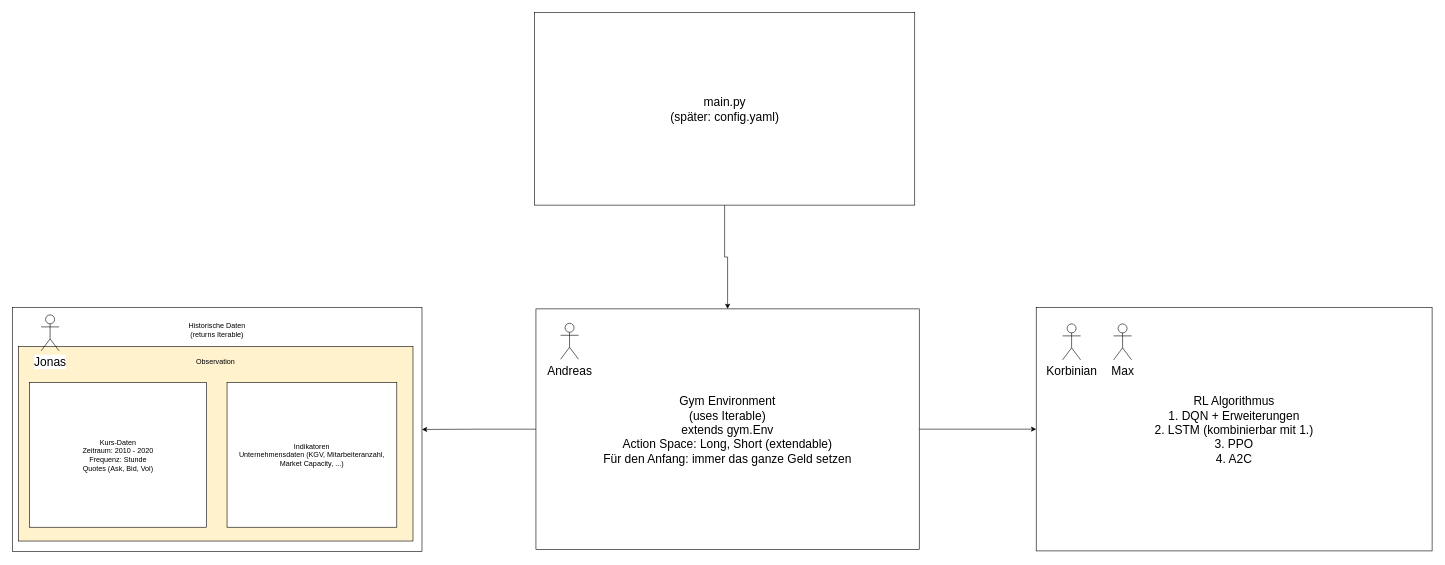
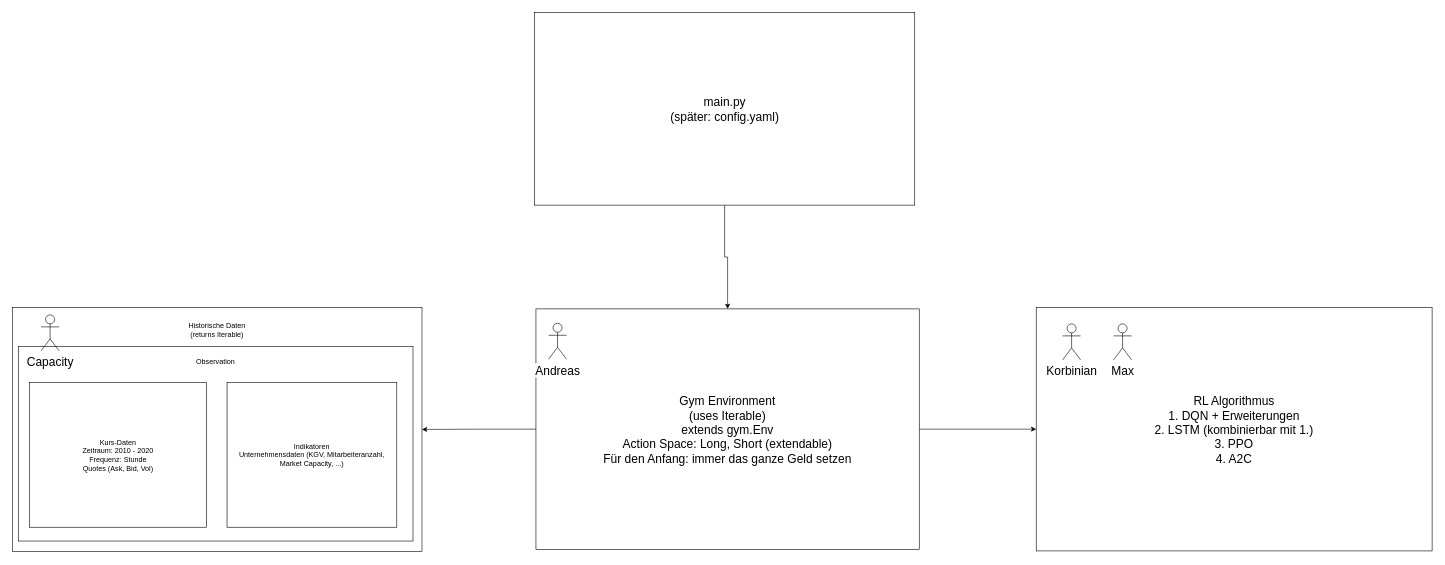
node "Andreas": moved (570, 341) -> (558, 341)
node "Jonas": label "Jonas" -> "Capacity"
node "Observation": fillcolor #fff2cc -> #ffffff
